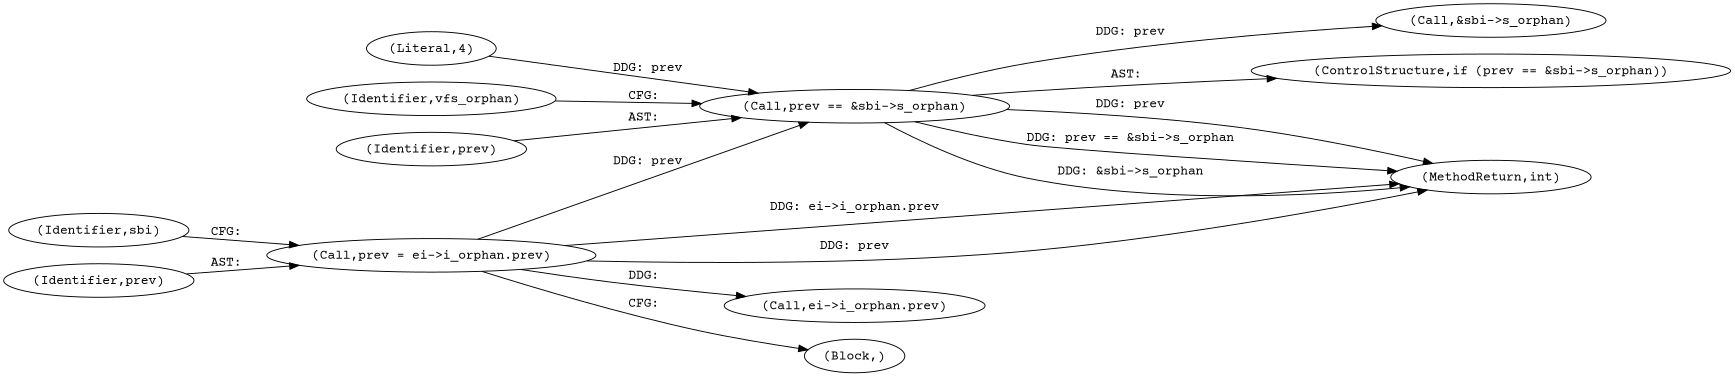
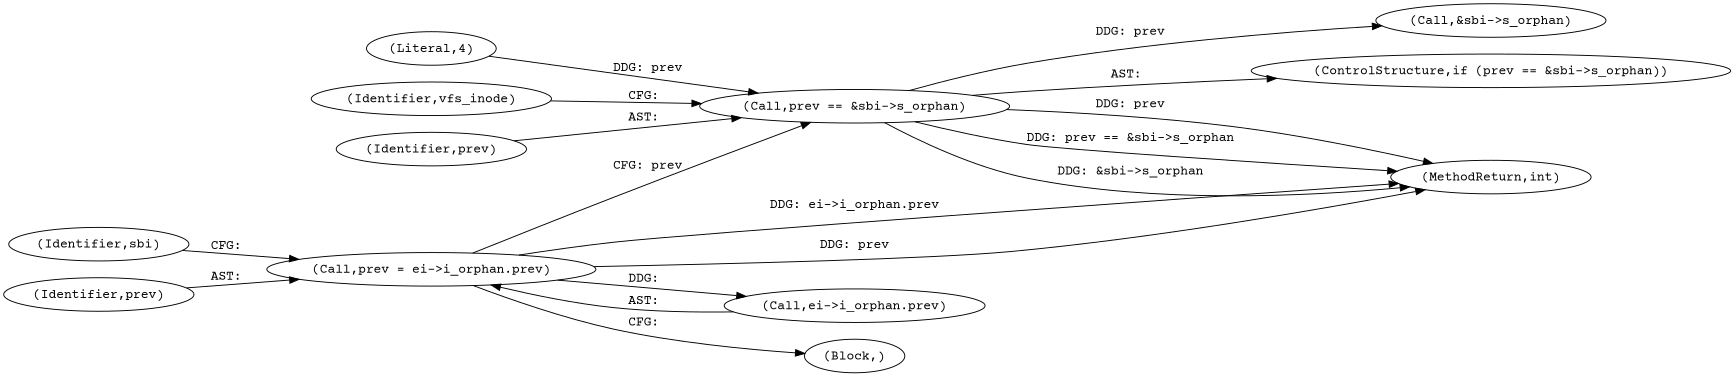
node "(Identifier,vfs_orphan)": label "(Identifier,vfs_orphan)" -> "(Identifier,vfs_inode)"
edge "(Call,prev = ei->i_orphan.prev)" -> "(Call,prev == &sbi->s_orphan)": label "DDG: prev" -> "CFG: prev"
edge "(Call,ei->i_orphan.prev)" -> "(Call,prev = ei->i_orphan.prev)": added, label "AST:"
